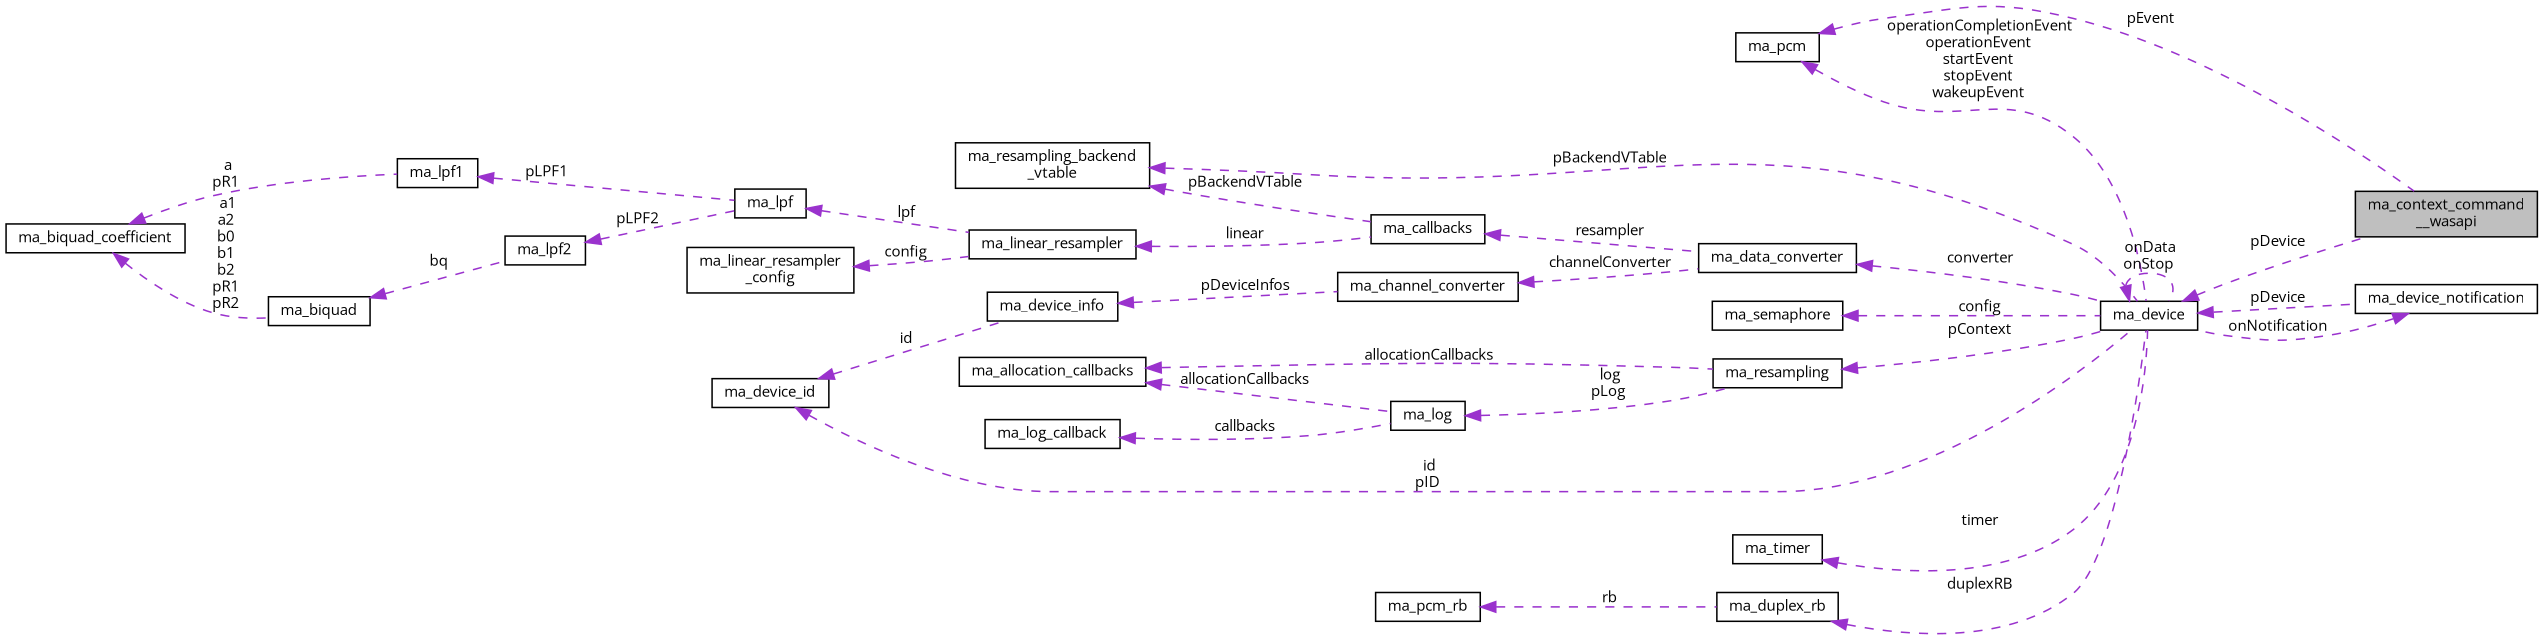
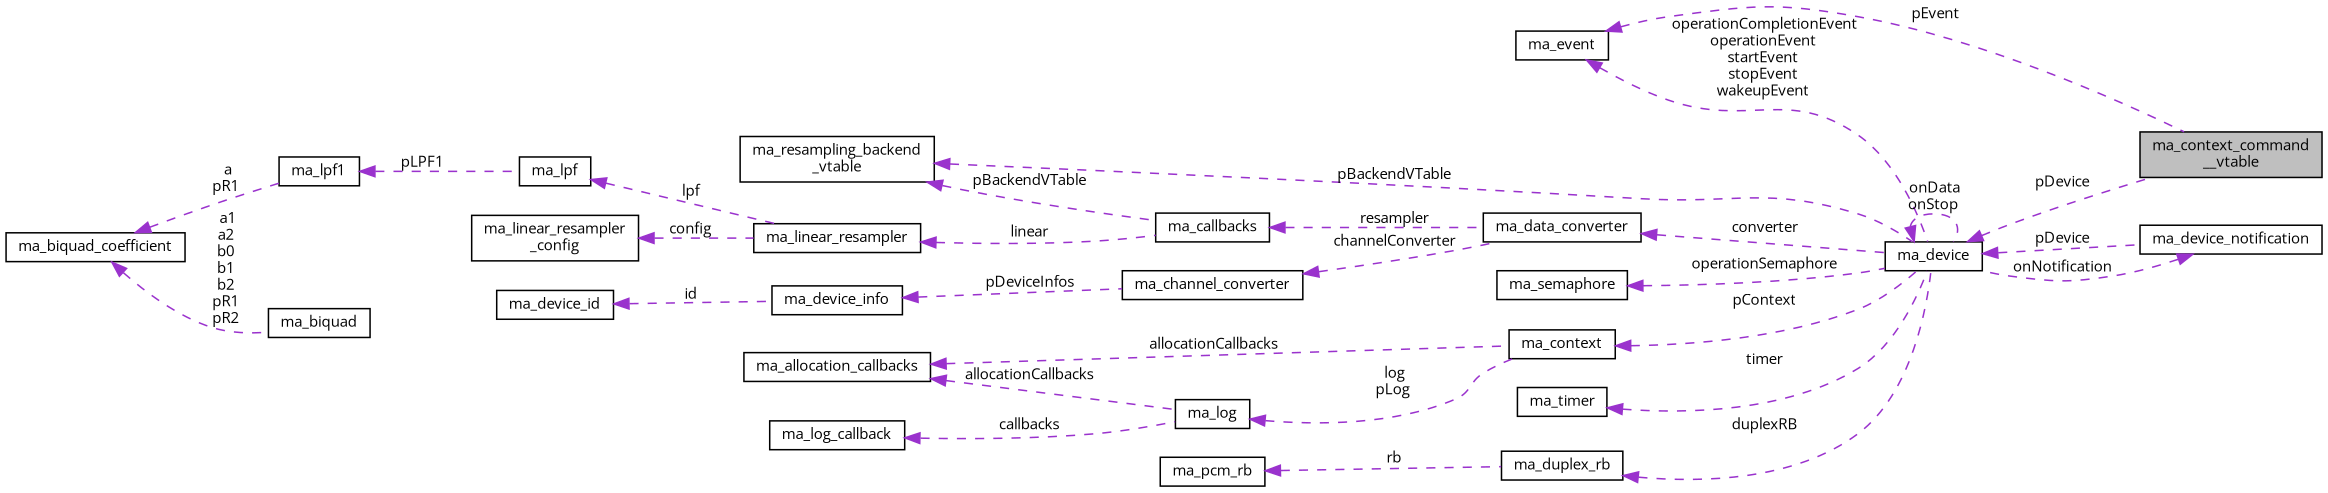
node "ma_pcm": label "ma_pcm" -> "ma_event"
node "ma_context_command __wasapi": label "ma_context_command __wasapi" -> "ma_context_command __vtable"
node "ma_lpf2": removed
edge "ma_device" -> "ma_semaphore": label " config" -> " operationSemaphore"
node "ma_resampling": label "ma_resampling" -> "ma_context"
edge "ma_device" -> "ma_device_id": removed, label "id pID"
